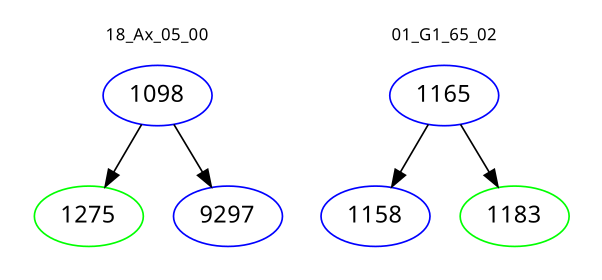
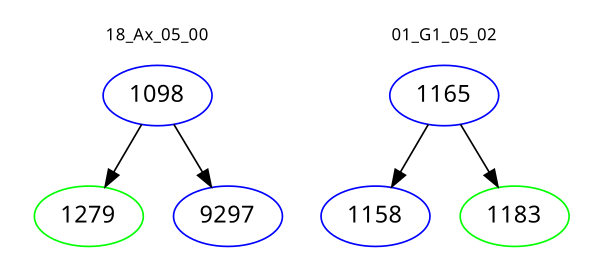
cluster "01_G1_65_02": label "01_G1_65_02" -> "01_G1_05_02"
node "1275": label "1275" -> "1279"
